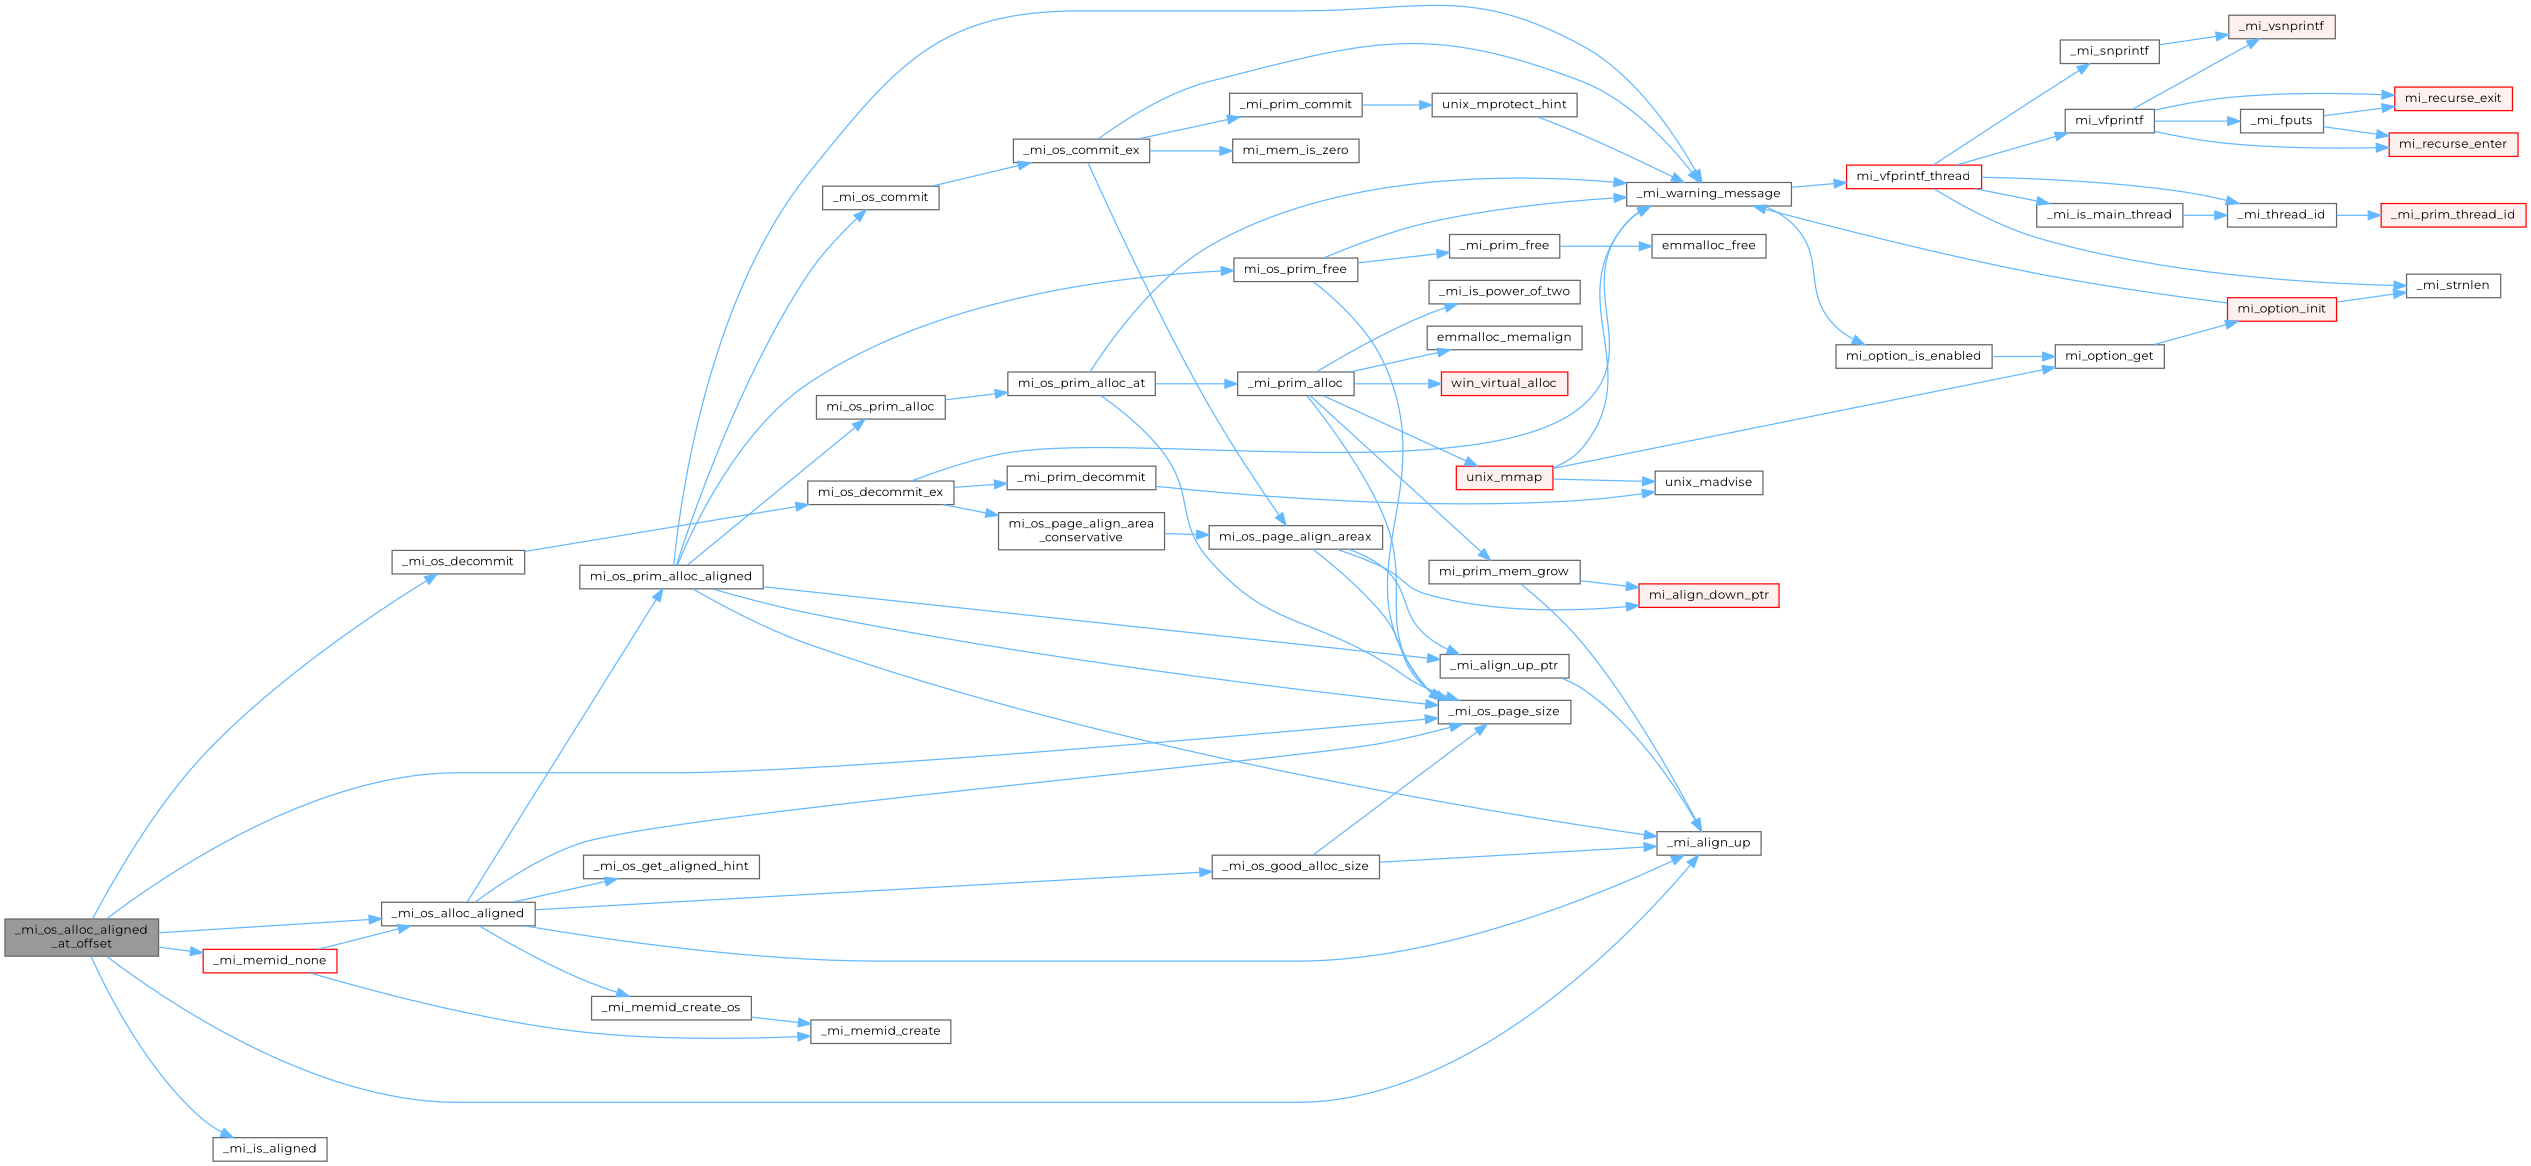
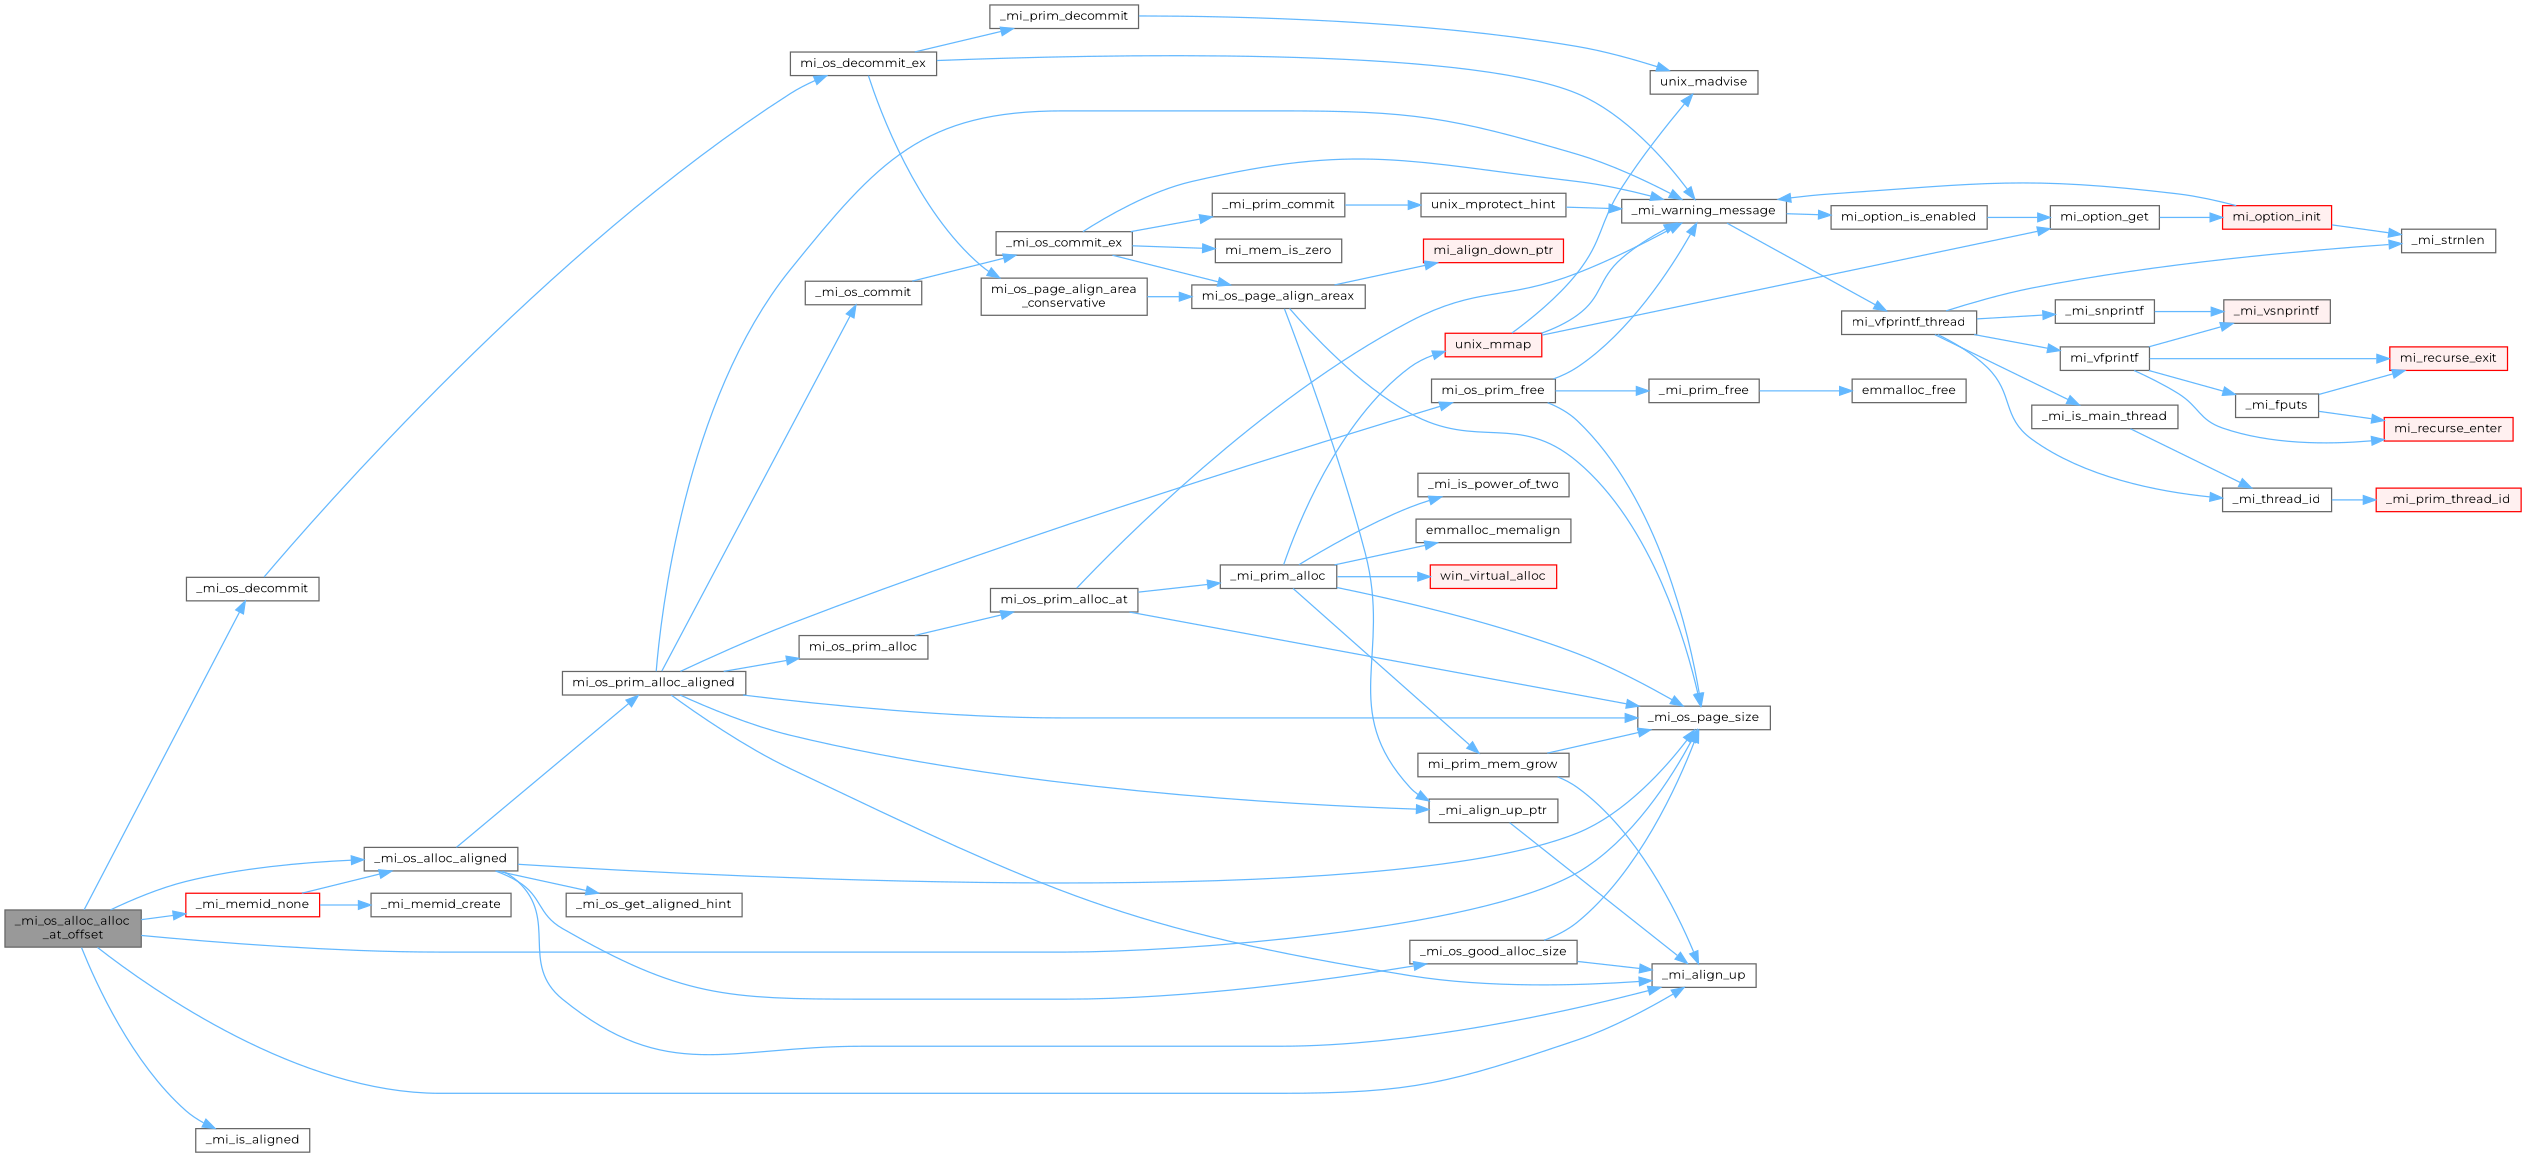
node "mi_vfprintf_thread": color red -> grey40
edge "mi_prim_mem_grow" -> "mi_align_down_ptr": now "mi_prim_mem_grow" -> "_mi_os_page_size"
node "_mi_os_alloc_aligned _at_offset": label "_mi_os_alloc_aligned _at_offset" -> "_mi_os_alloc_alloc _at_offset"
node "_mi_memid_create_os": removed
